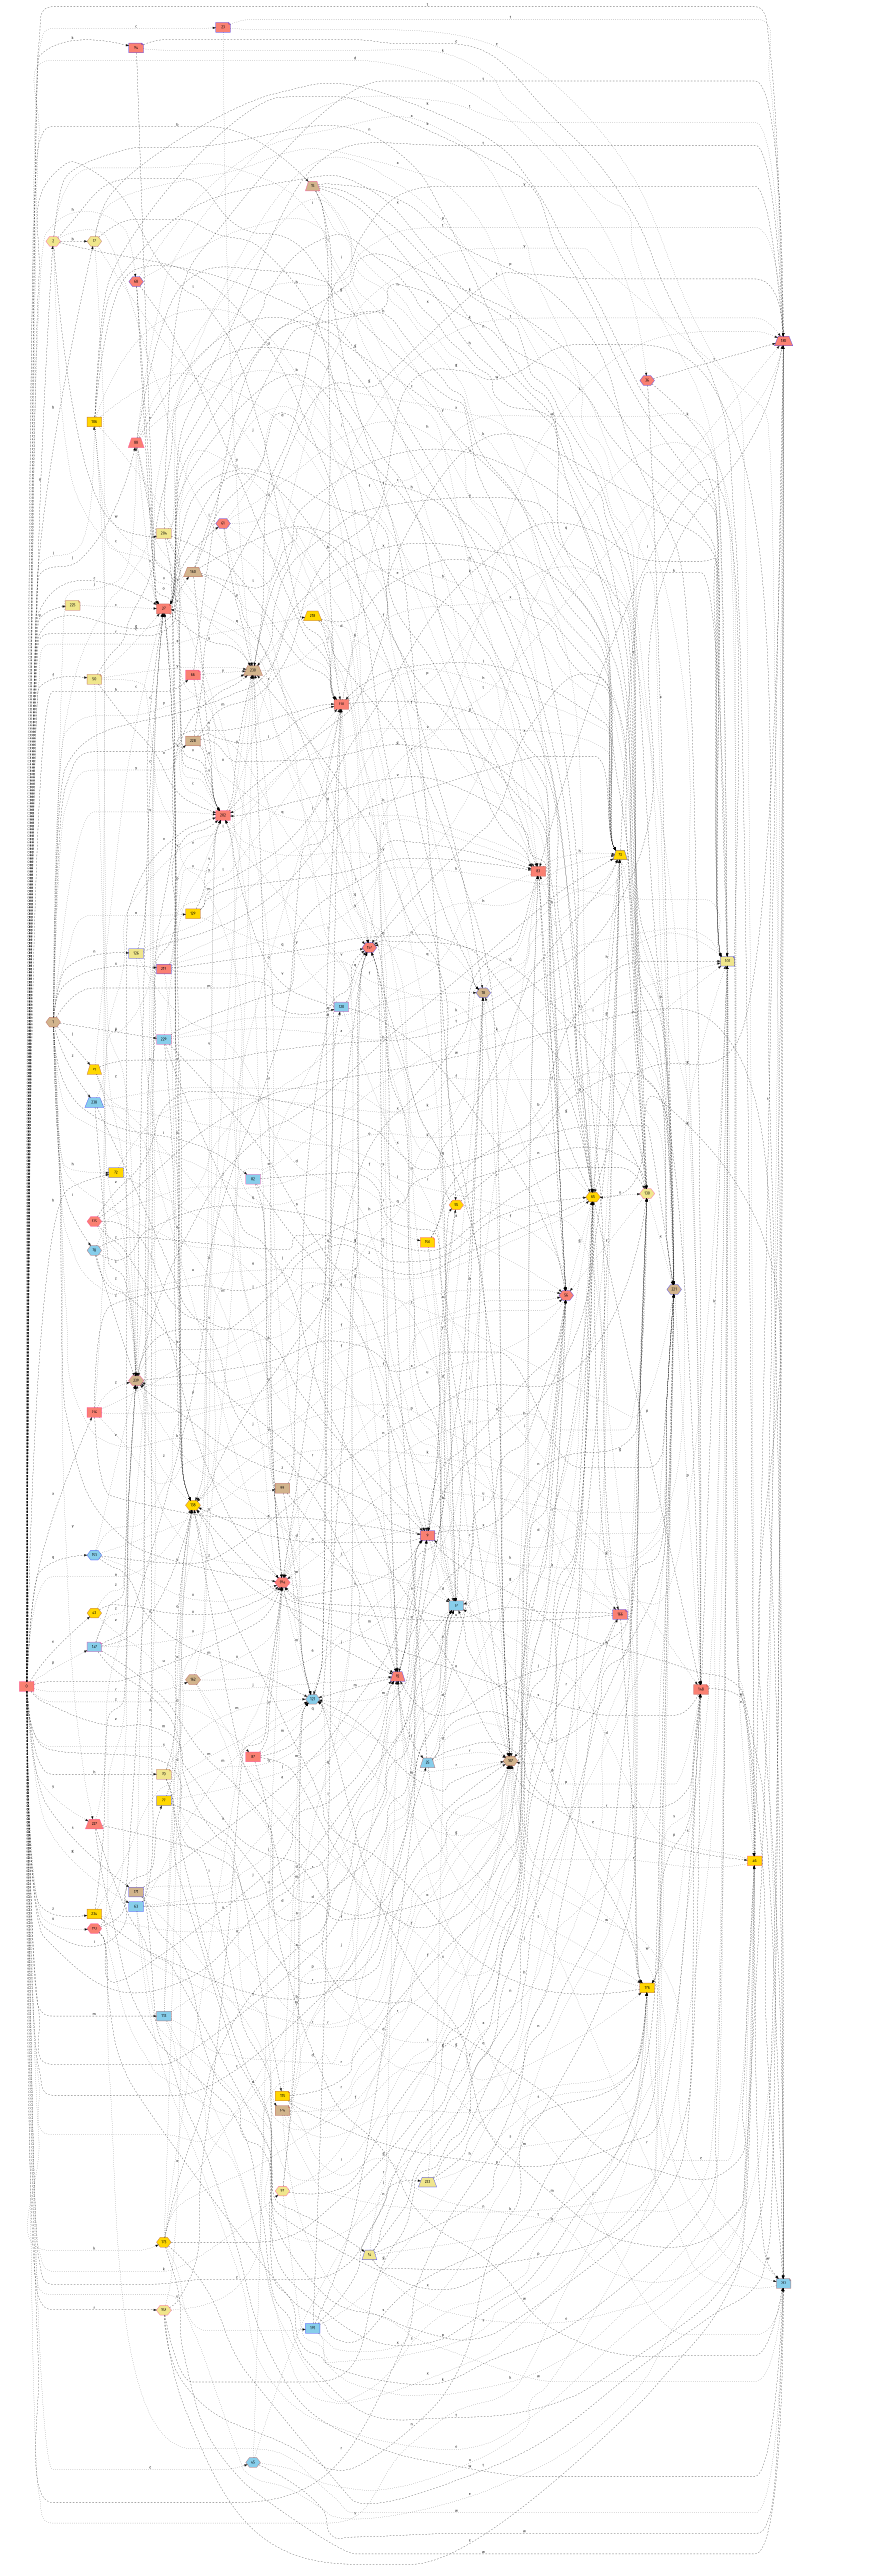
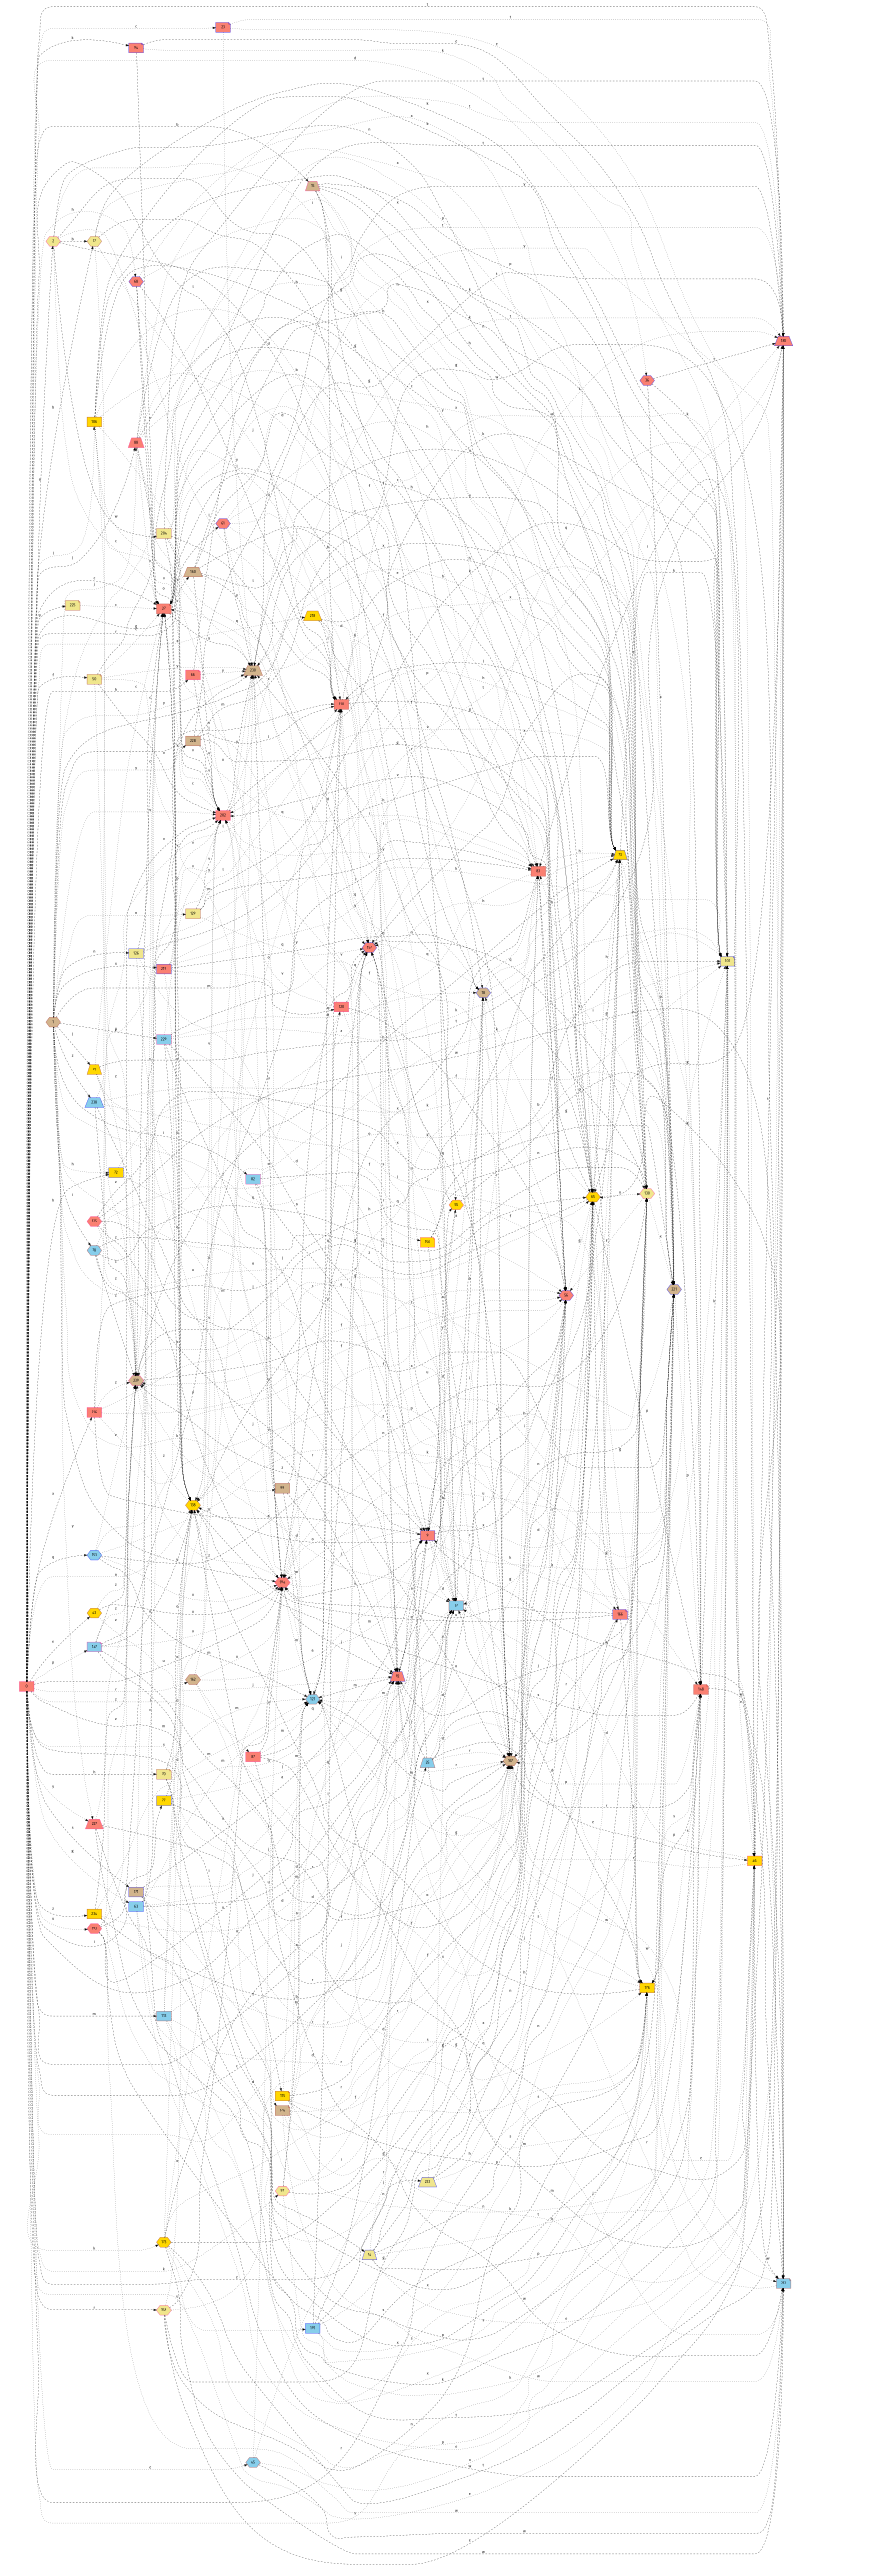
node "129": fillcolor gold -> khaki
edge "120" -> "202": style dashed -> dotted
node "120": fillcolor skyblue -> salmon
edge "92" -> "25": reversed
edge "173" -> "37": now "173" -> "148"
